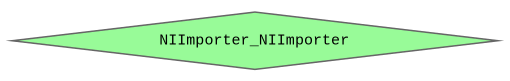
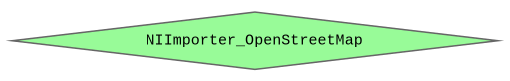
node "NIImporter_NIImporter": label "NIImporter_NIImporter" -> "NIImporter_OpenStreetMap"
